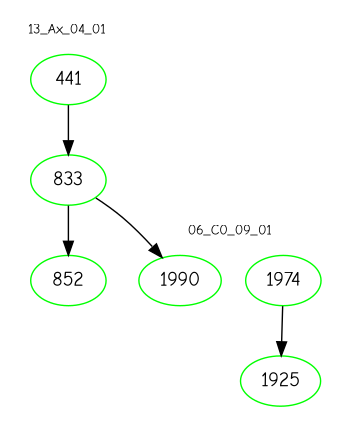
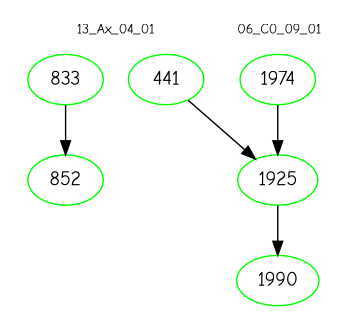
edge "441" -> "833": now "441" -> "1925"
edge "833" -> "1990": now "1925" -> "1990"
